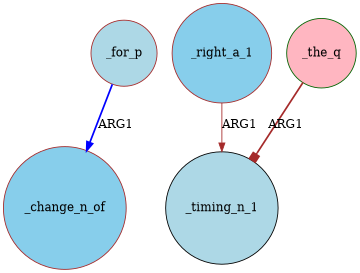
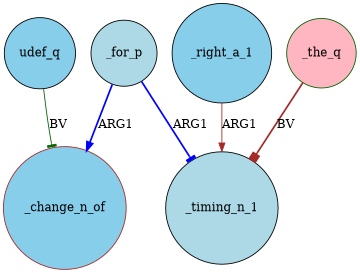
node "udef_q": added
node "_for_p": color brown -> black
node "_right_a_1": color brown -> black
edge "_for_p" -> "_timing_n_1": added, label "ARG1"
edge "_the_q" -> "_timing_n_1": label "ARG1" -> "BV"
